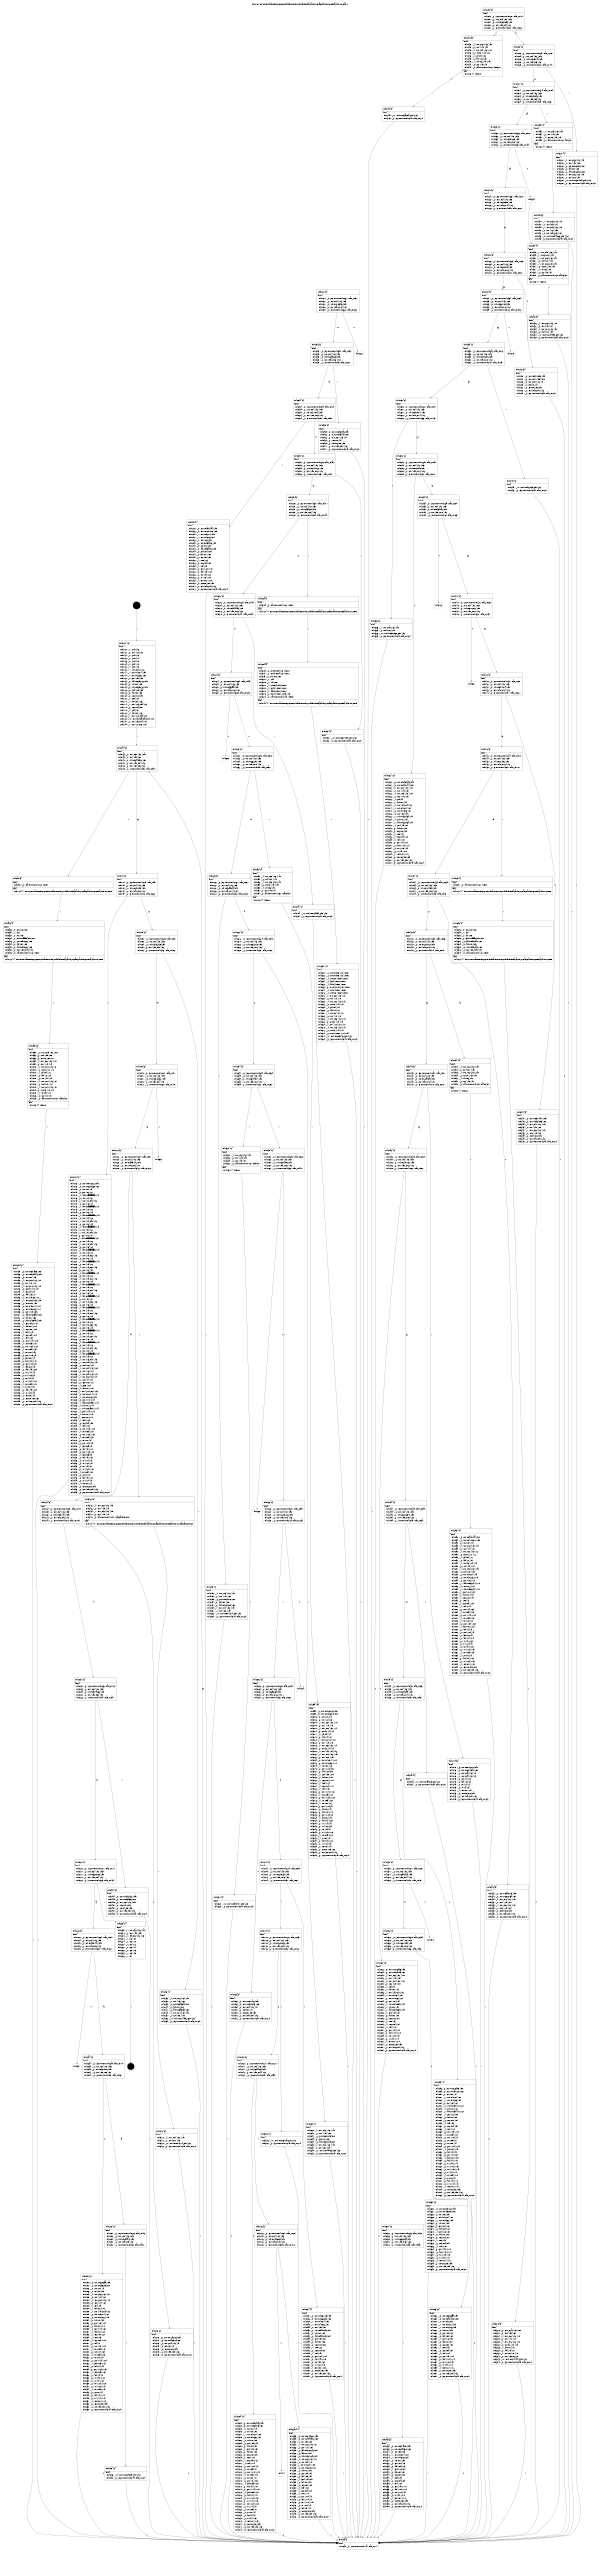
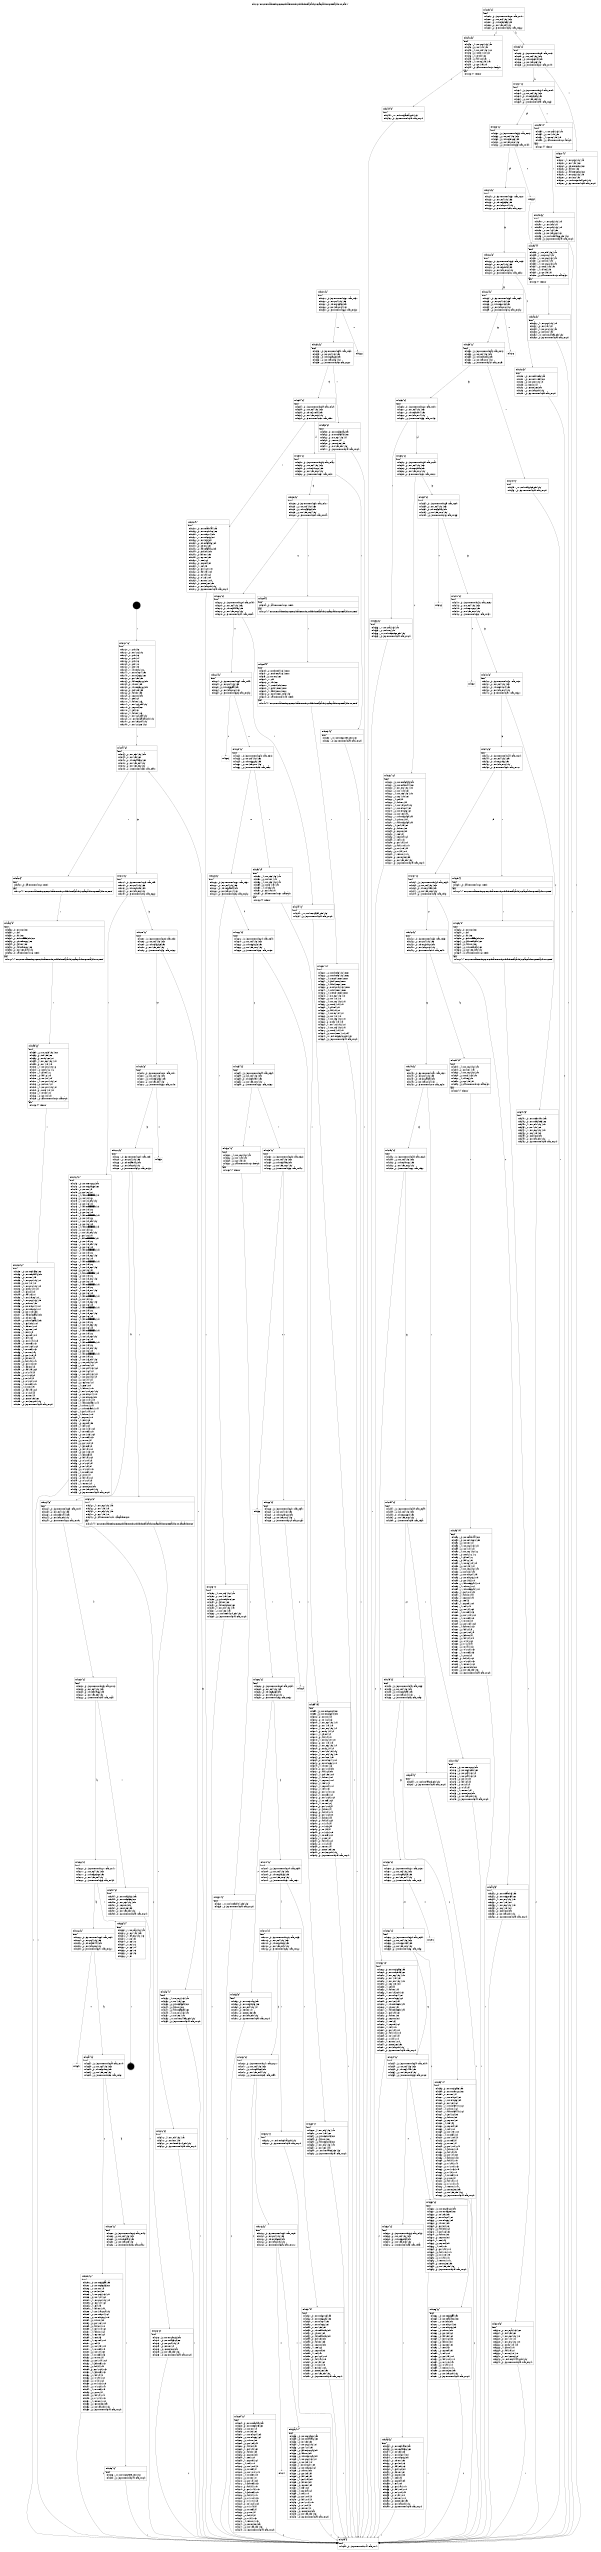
edge "0x4026cc [28]" -> "0x4026e8 [28]": now "0x4035cc" -> "0x4026e8 [28]"
node "0x402544 [28]": added
